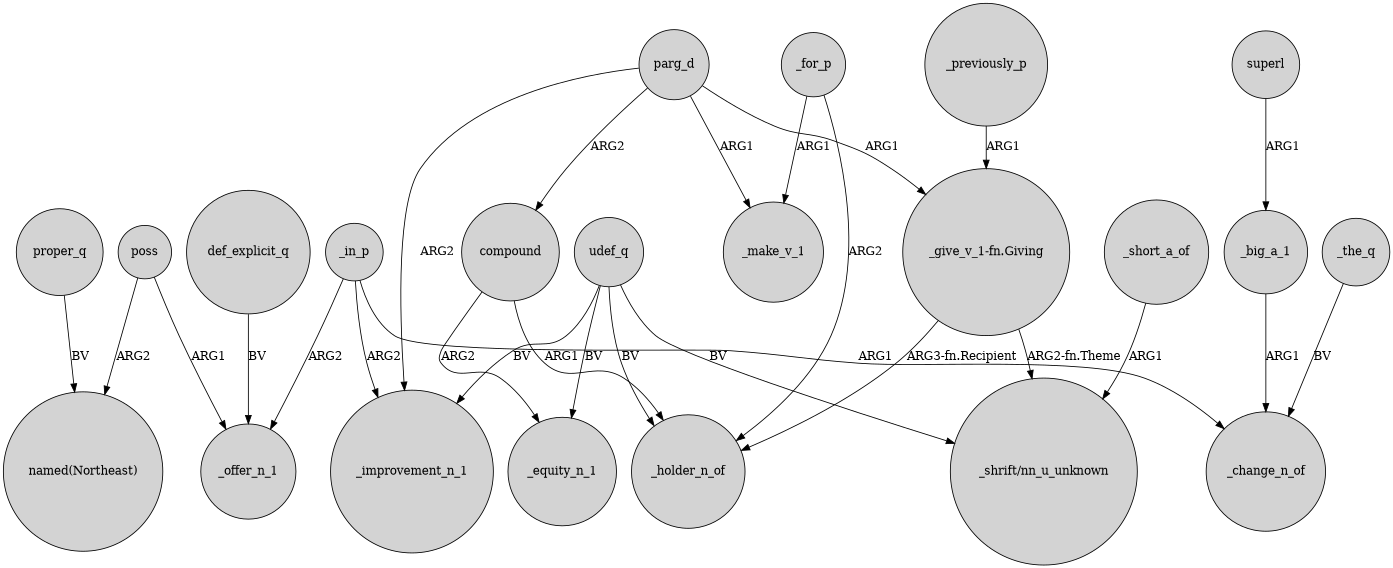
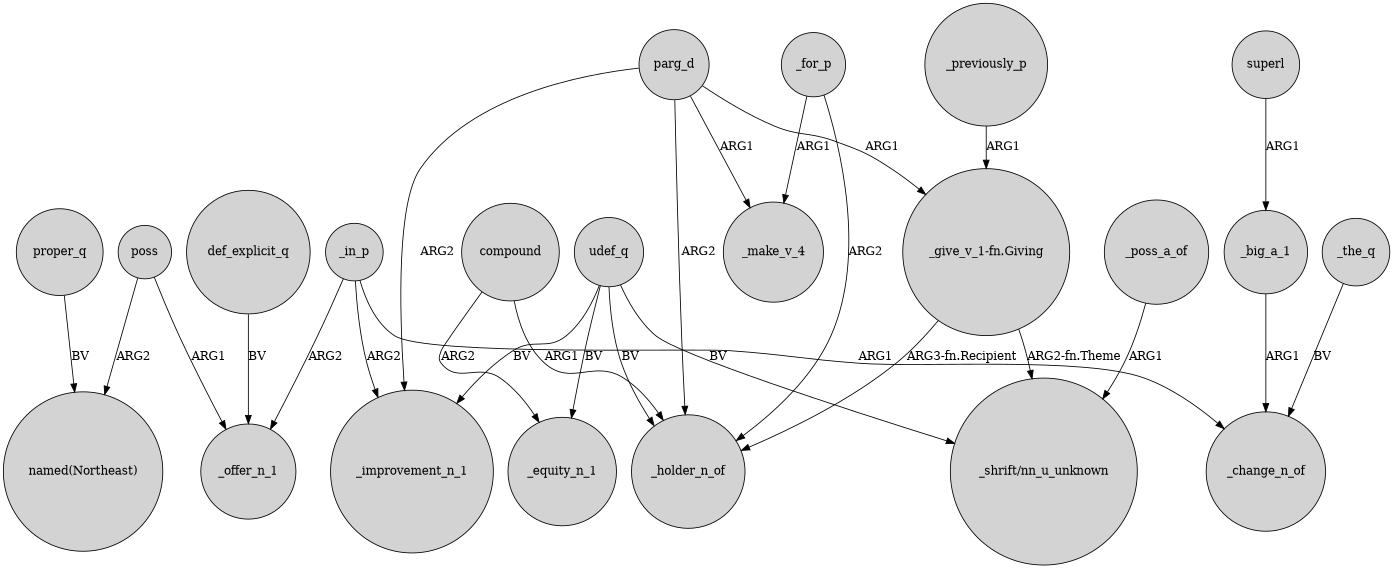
edge "parg_d" -> "compound": now "parg_d" -> "_holder_n_of"
node "_make_v_1": label "_make_v_1" -> "_make_v_4"
node "_short_a_of": label "_short_a_of" -> "_poss_a_of"
